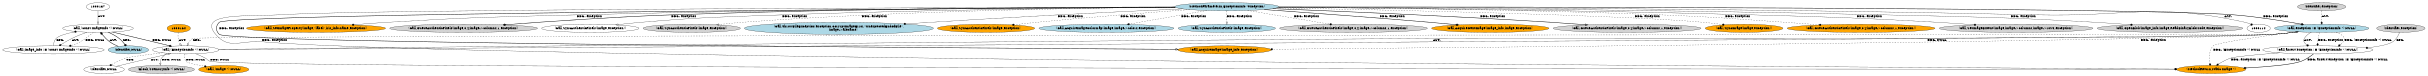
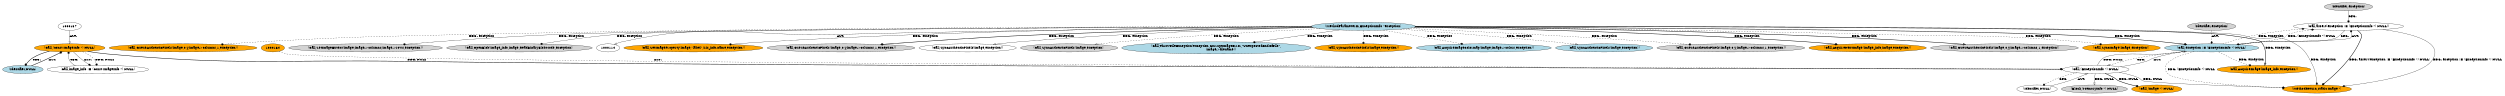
edge "(MethodParameterIn,ExceptionInfo *exception)" -> "1000114": arrowhead dot -> onormal
node "(Call,(const ImageInfo *) NULL)": fillcolor white -> orange
edge "(Call,assert(exception != (ExceptionInfo *) NULL))" -> "(Call,exception != (ExceptionInfo *) NULL)": added, label "CFG:"
edge "(Call,(ExceptionInfo *) NULL)" -> "(Call,(Image *) NULL)": style dashed -> bold
